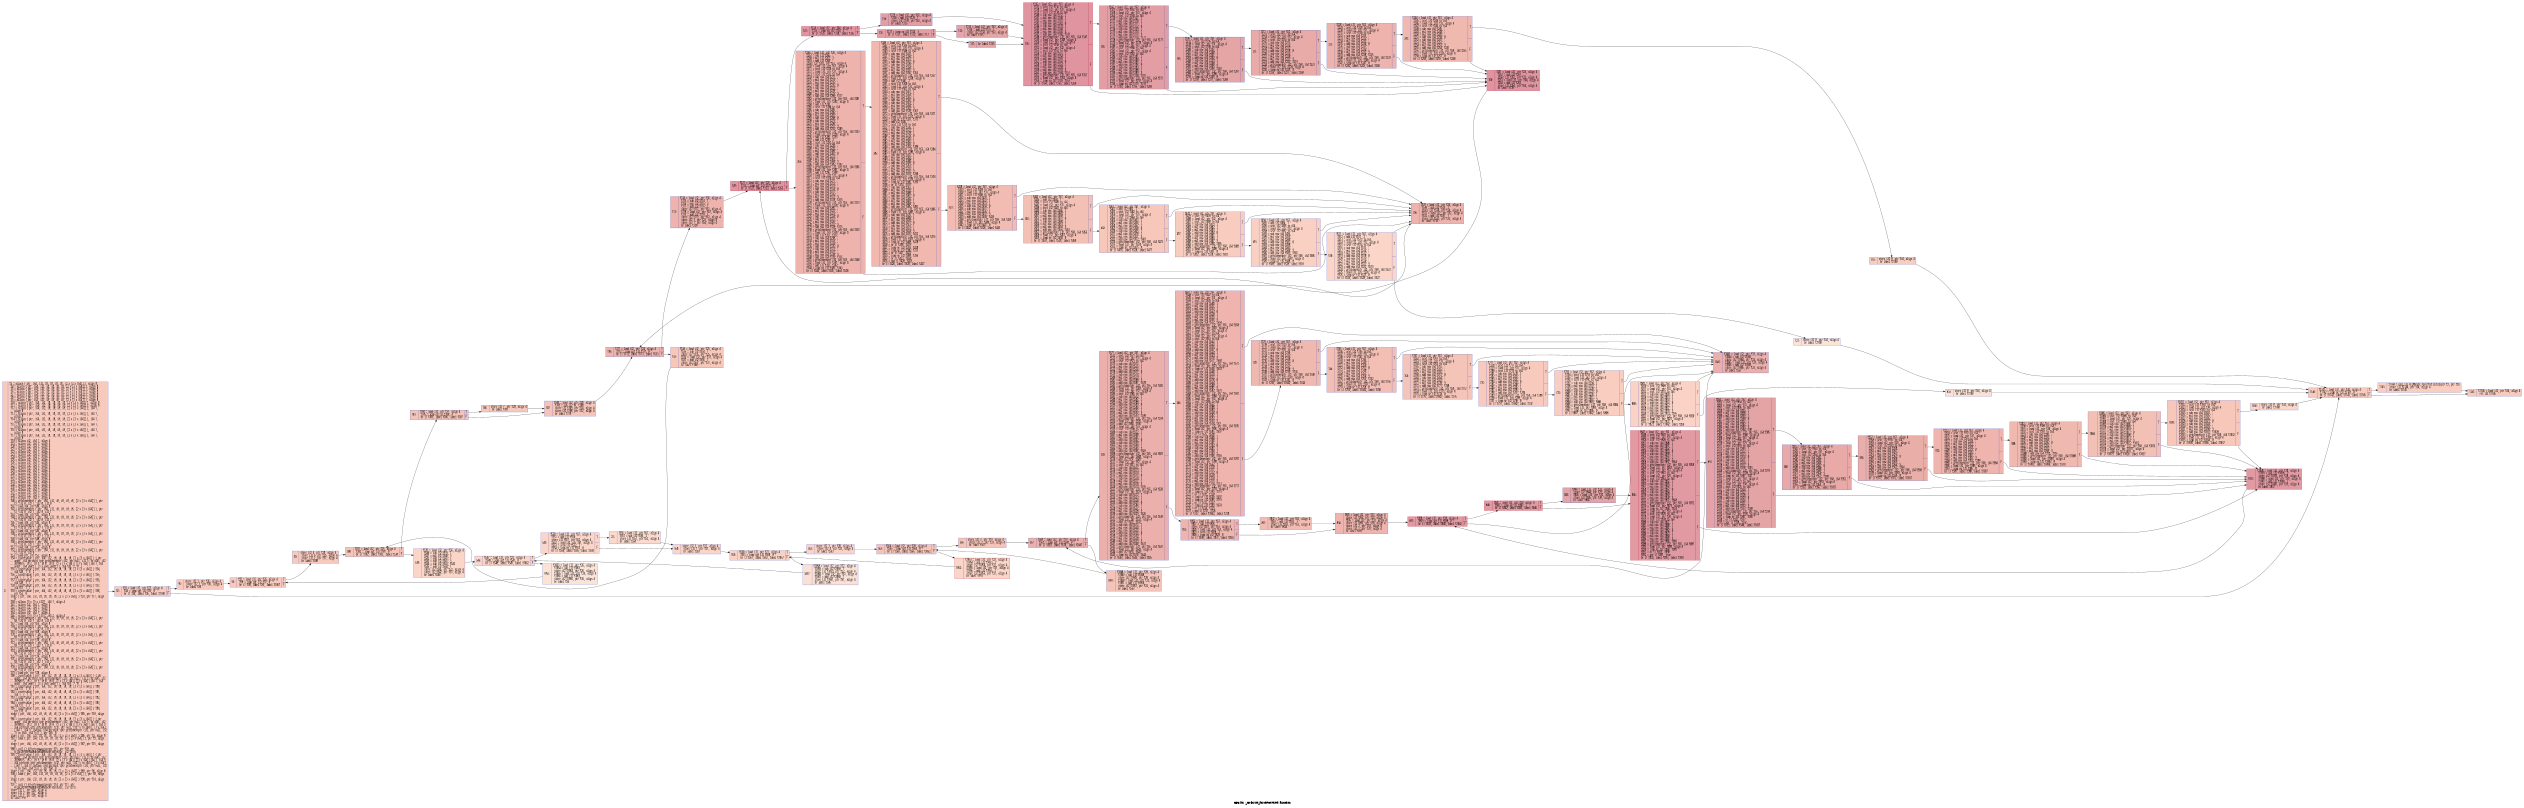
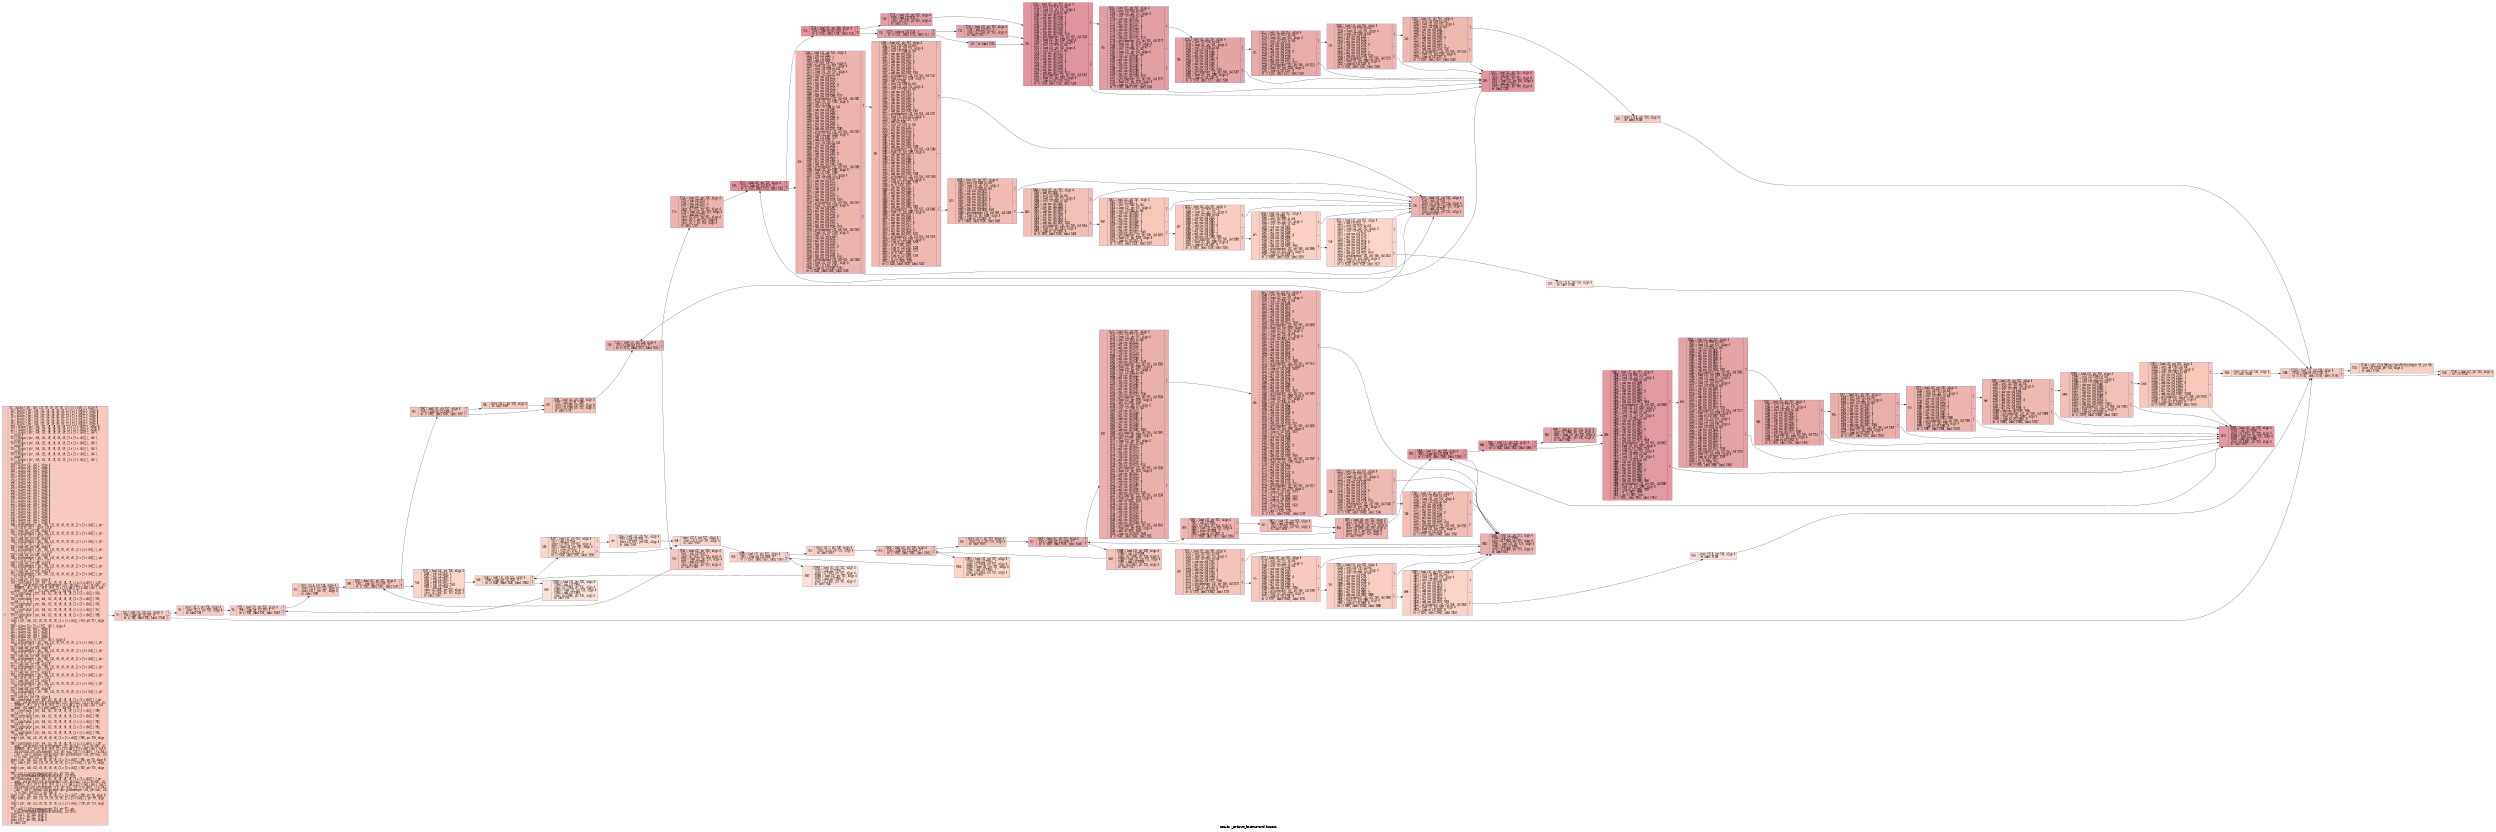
edge "744:" -> "760:": removed
